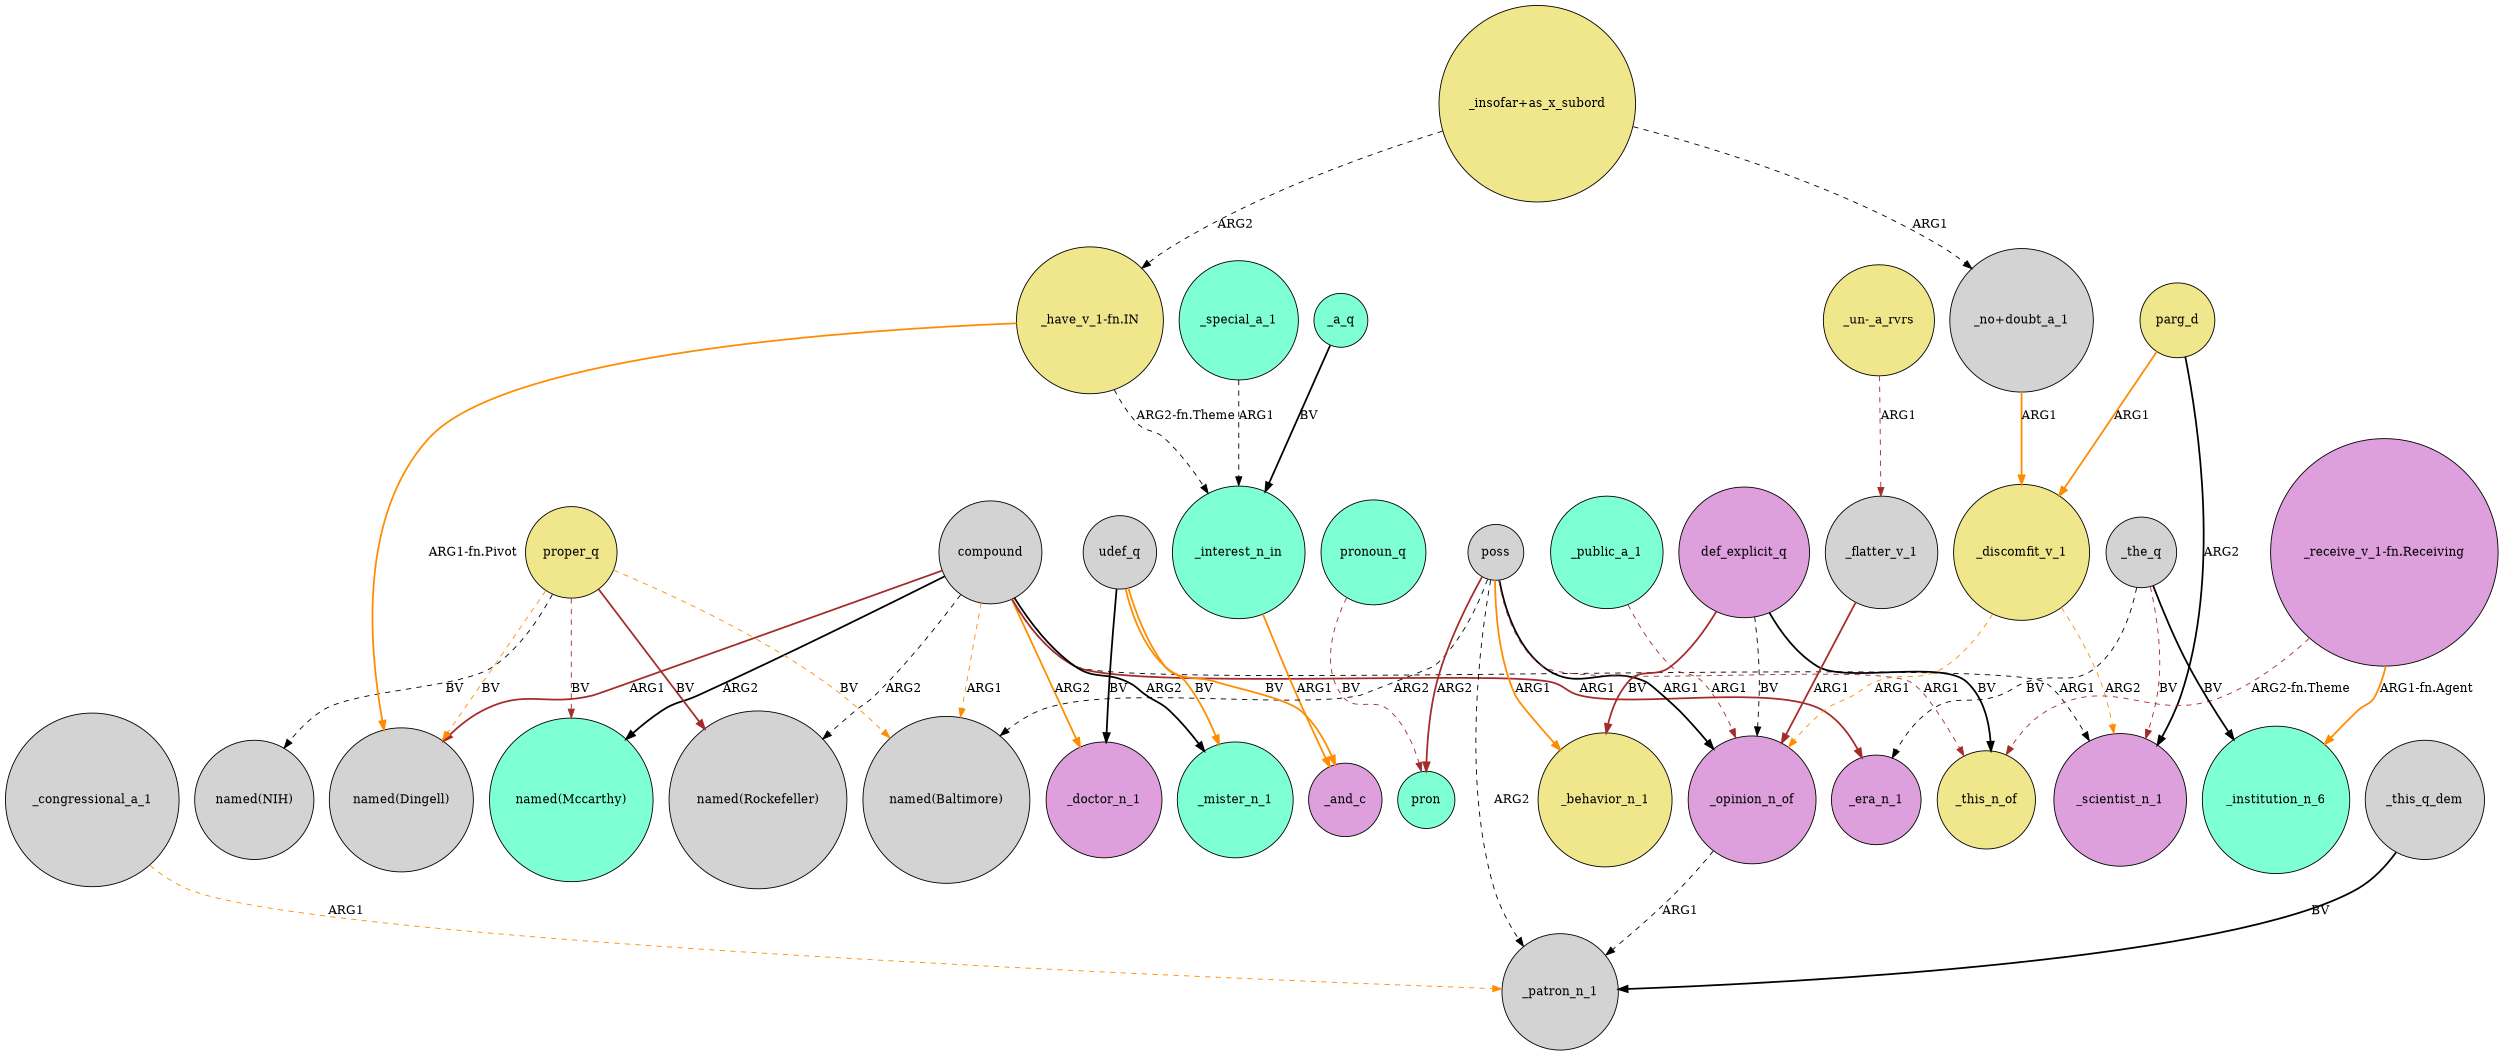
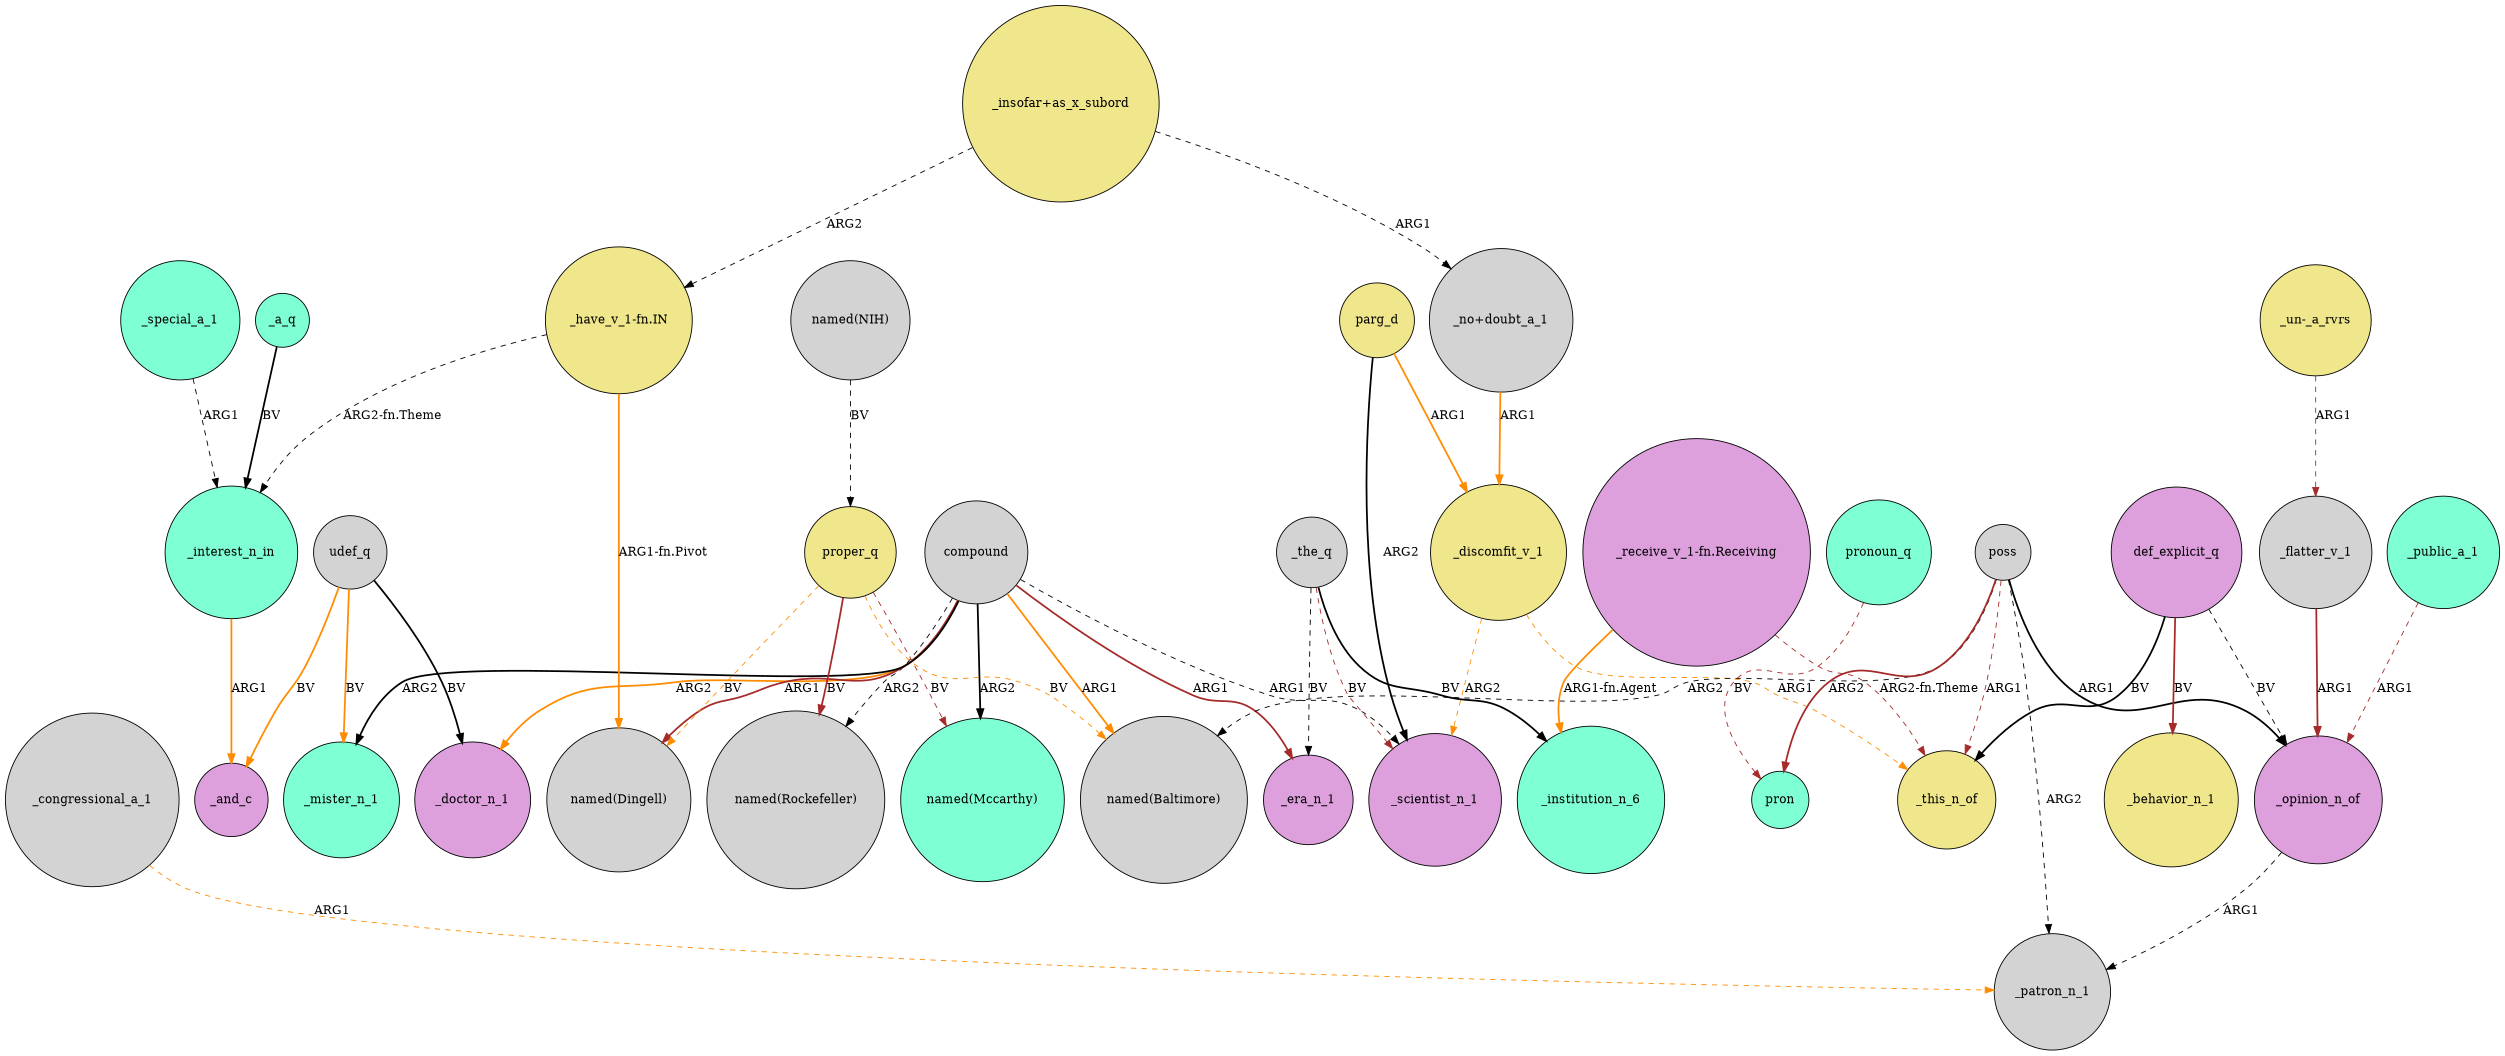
edge "compound" -> "named(Baltimore)": style dashed -> bold
edge "poss" -> "_behavior_n_1": removed, label "ARG1"
edge "_discomfit_v_1" -> "_opinion_n_of": now "_discomfit_v_1" -> "_this_n_of"
edge "proper_q" -> "named(NIH)": reversed
node "_this_q_dem": removed
